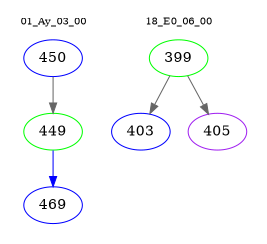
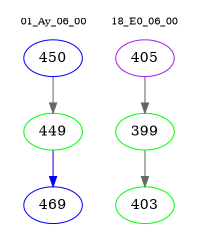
cluster "01_Ay_03_00": label "01_Ay_03_00" -> "01_Ay_06_00"
edge "399" -> "405": reversed
node "403": color blue -> green
